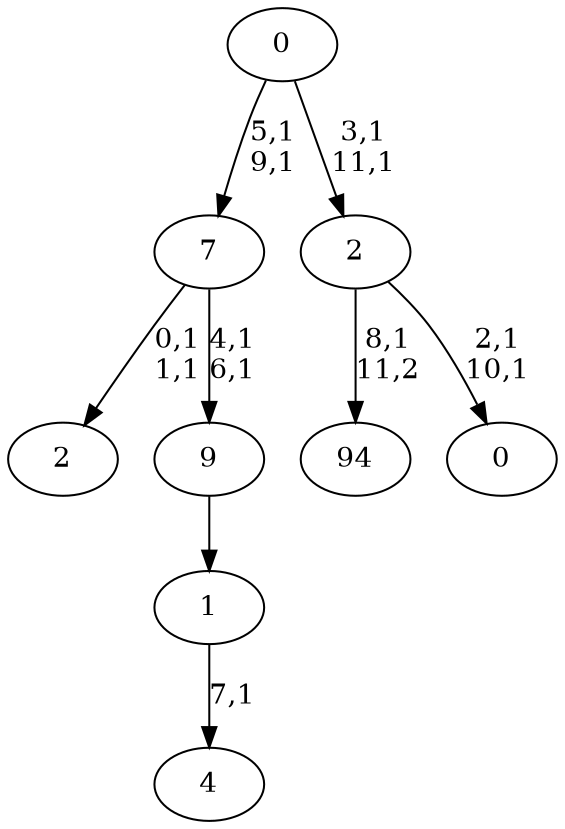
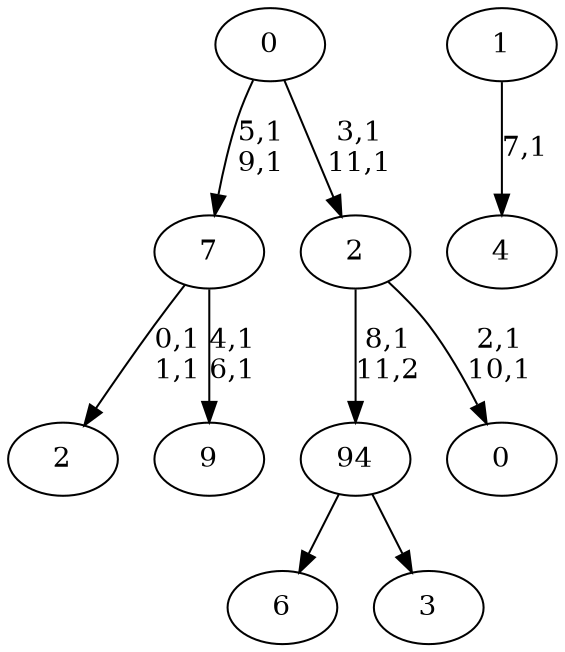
edge "9" -> "1": removed
node "6": added
node "3": added
